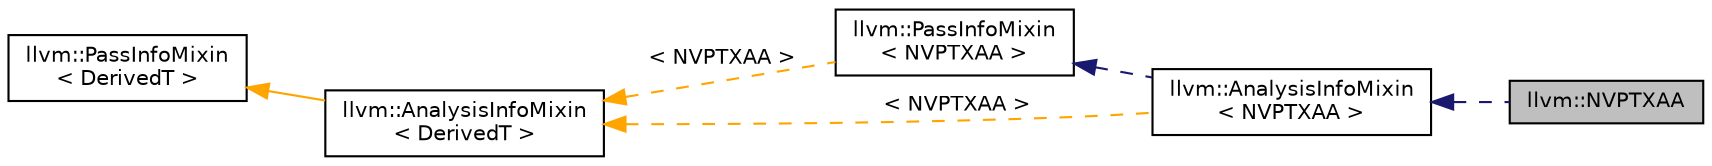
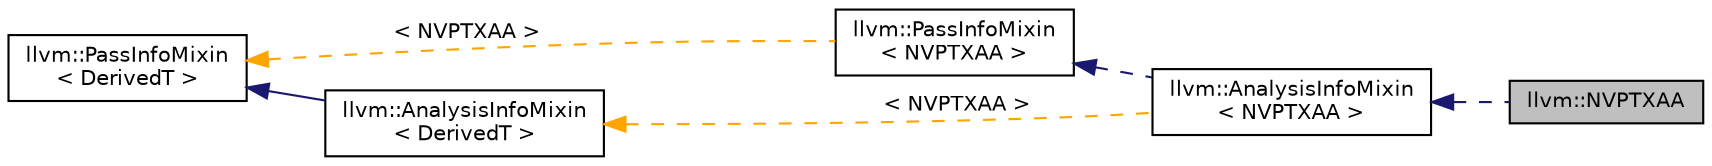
edge "llvm::PassInfoMixin < NVPTXAA >" -> "llvm::AnalysisInfoMixin < DerivedT >": now "llvm::PassInfoMixin < NVPTXAA >" -> "llvm::PassInfoMixin < DerivedT >"
edge "llvm::AnalysisInfoMixin < DerivedT >" -> "llvm::PassInfoMixin < DerivedT >": color orange -> midnightblue
